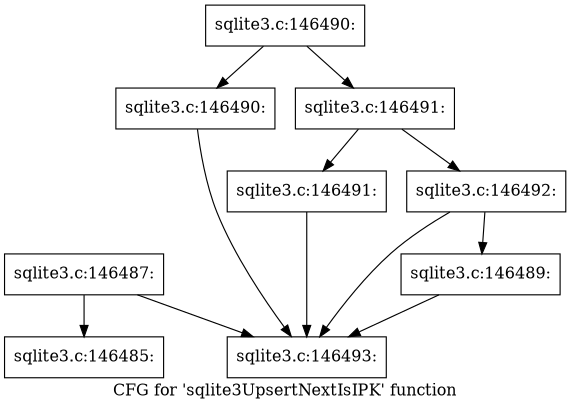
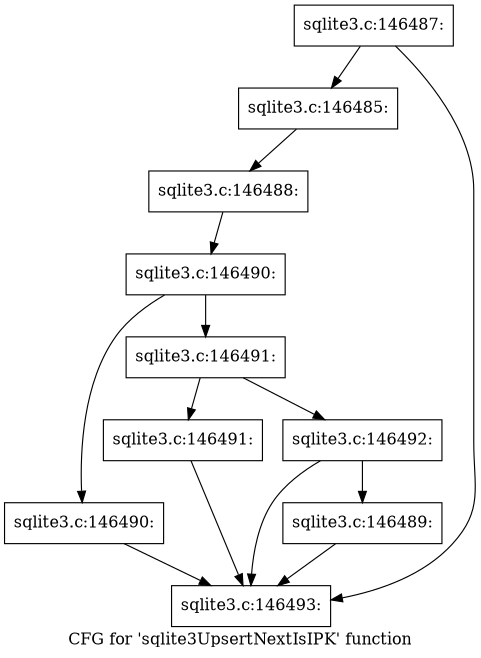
node "sqlite3.c:146488:": added
